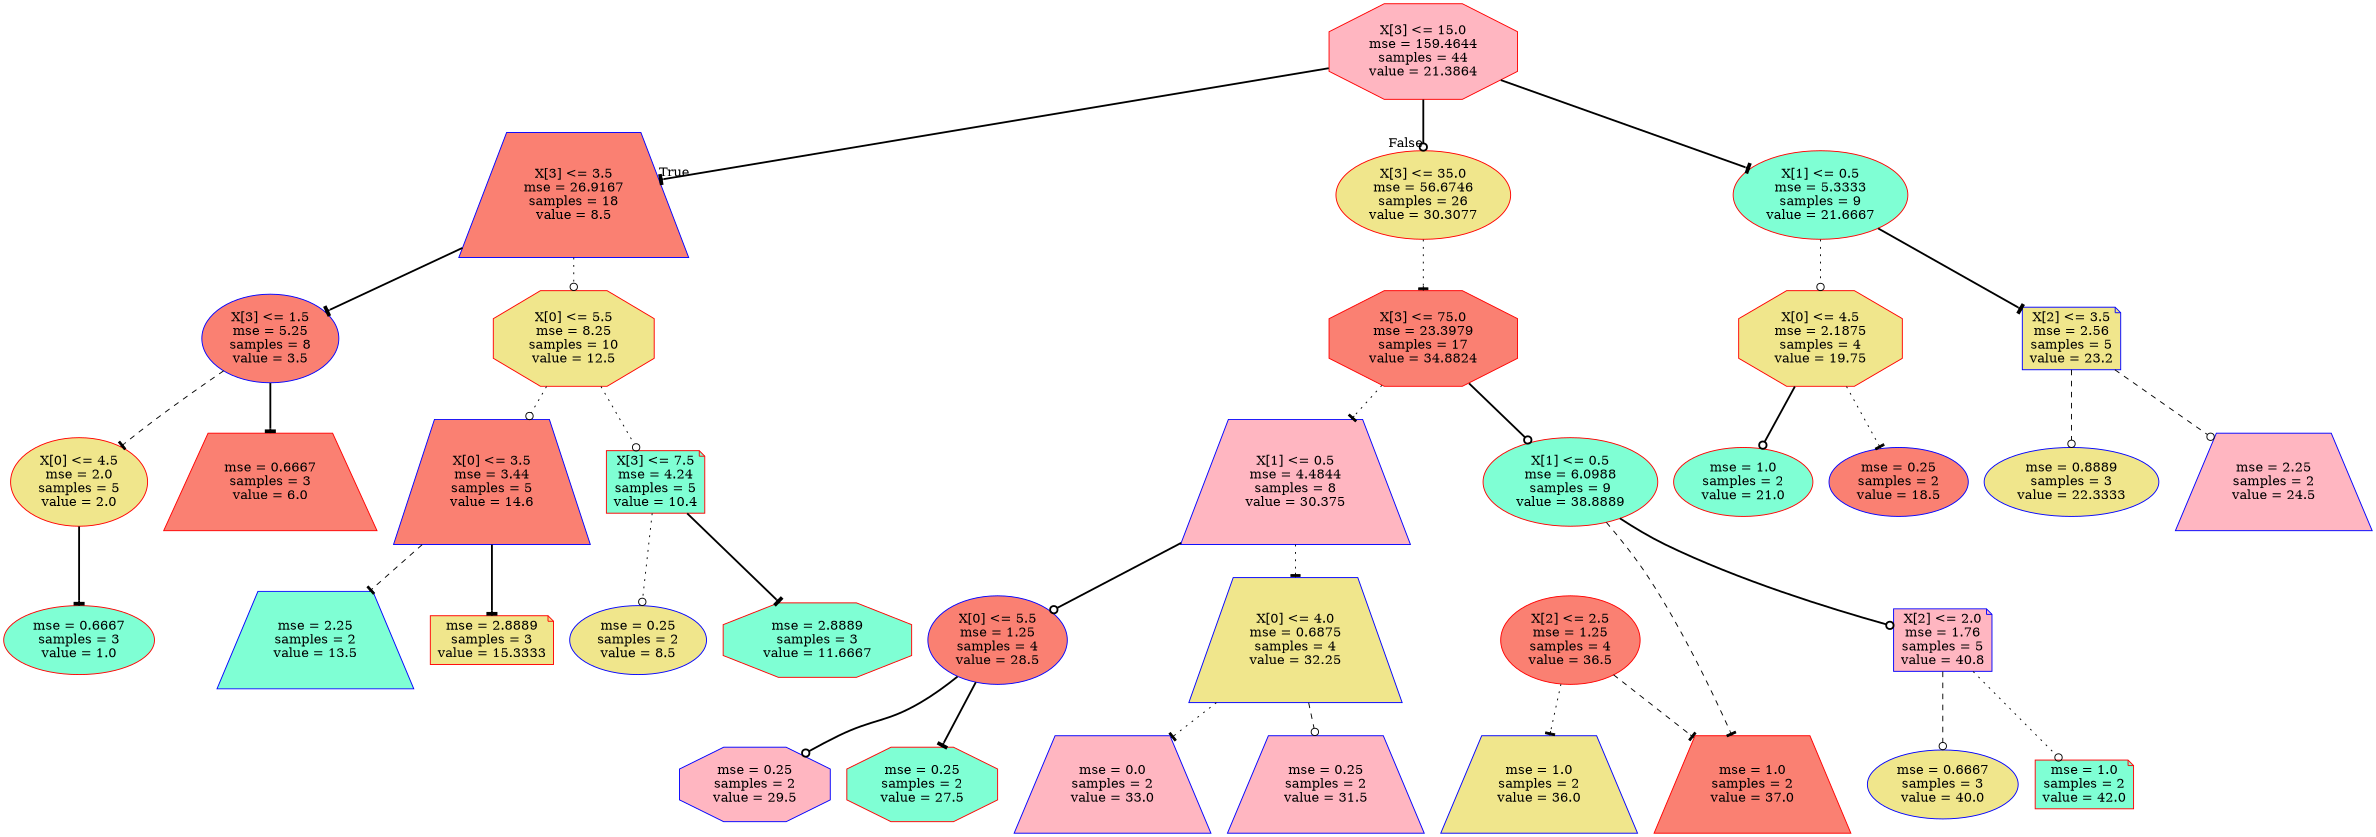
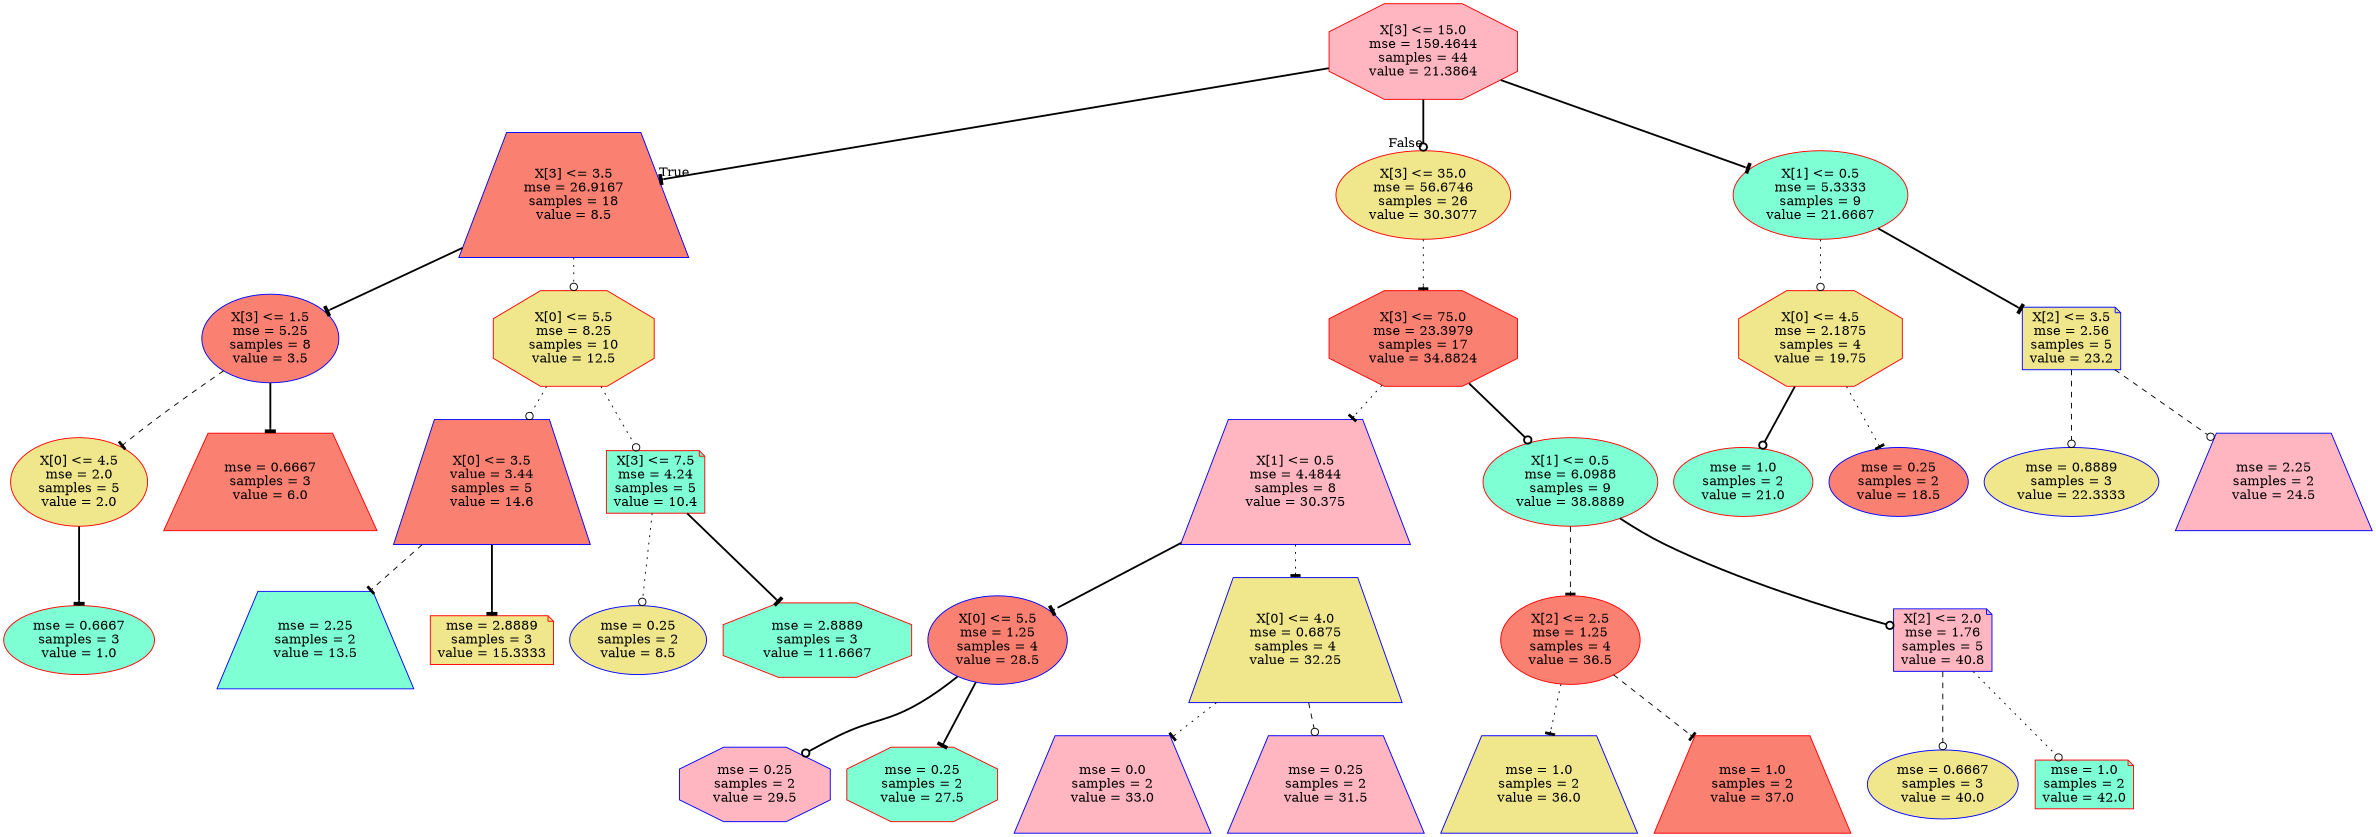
node "X[0] <= 3.5 mse = 3.44 samples = 5 value = 14.6": label "X[0] <= 3.5 mse = 3.44 samples = 5 value = 14.6" -> "X[0] <= 3.5 value = 3.44 samples = 5 value = 14.6"
edge "X[1] <= 0.5 mse = 4.4844 samples = 8 value = 30.375" -> "X[0] <= 5.5 mse = 1.25 samples = 4 value = 28.5": arrowhead odot -> tee
edge "X[1] <= 0.5 mse = 6.0988 samples = 9 value = 38.8889" -> "mse = 1.0 samples = 2 value = 37.0": now "X[1] <= 0.5 mse = 6.0988 samples = 9 value = 38.8889" -> "X[2] <= 2.5 mse = 1.25 samples = 4 value = 36.5"
